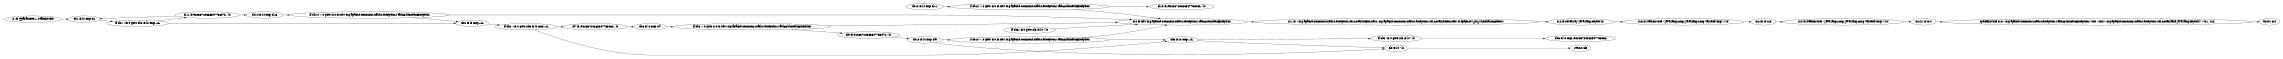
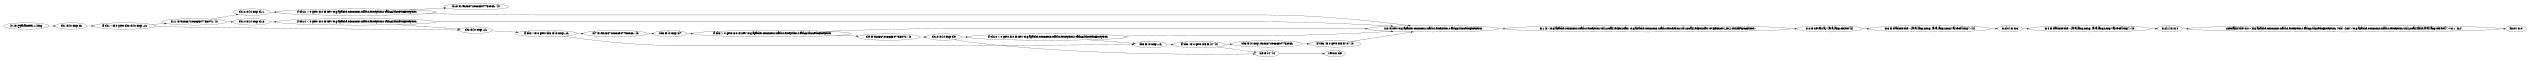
edge "$l11 = 9223372036854775807L / l0" -> "$b1 = l0 cmp 0L": now "$l11 = 9223372036854775807L / l0" -> "$b12 = l4 cmp $l11"
node "l0 := @parameter1: staticinvoke": label "l0 := @parameter1: staticinvoke" -> "l0 := @parameter1: long"
edge "$b6 = l4 cmp -9223372036854775808L" -> "if $b6 != 0 goto $l5 = l4 * l0": added
edge "$b3 = l0 cmp -1L" -> "$l5 = l4 * l0": now "if $b3 != 0 goto $l5 = l4 * l0" -> "$l5 = l4 * l0"
